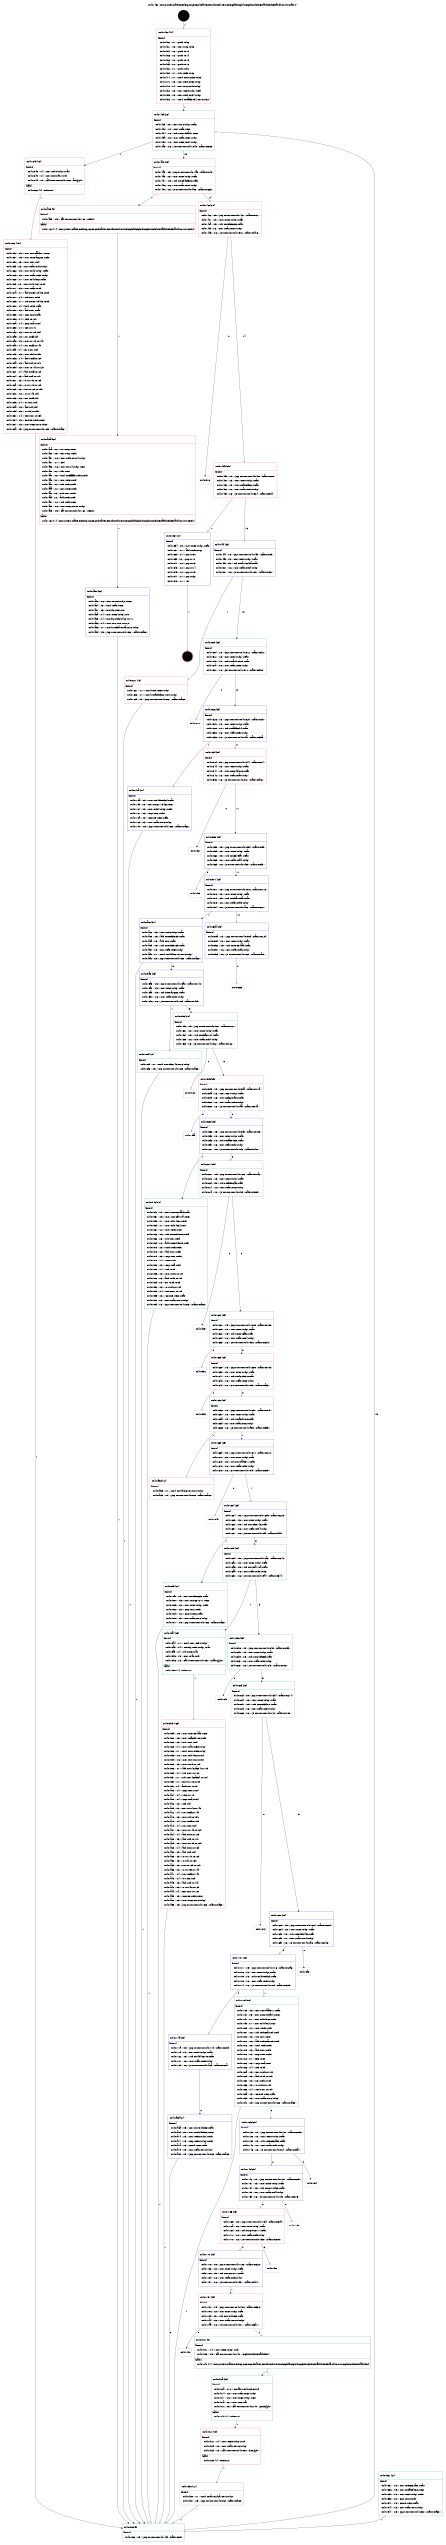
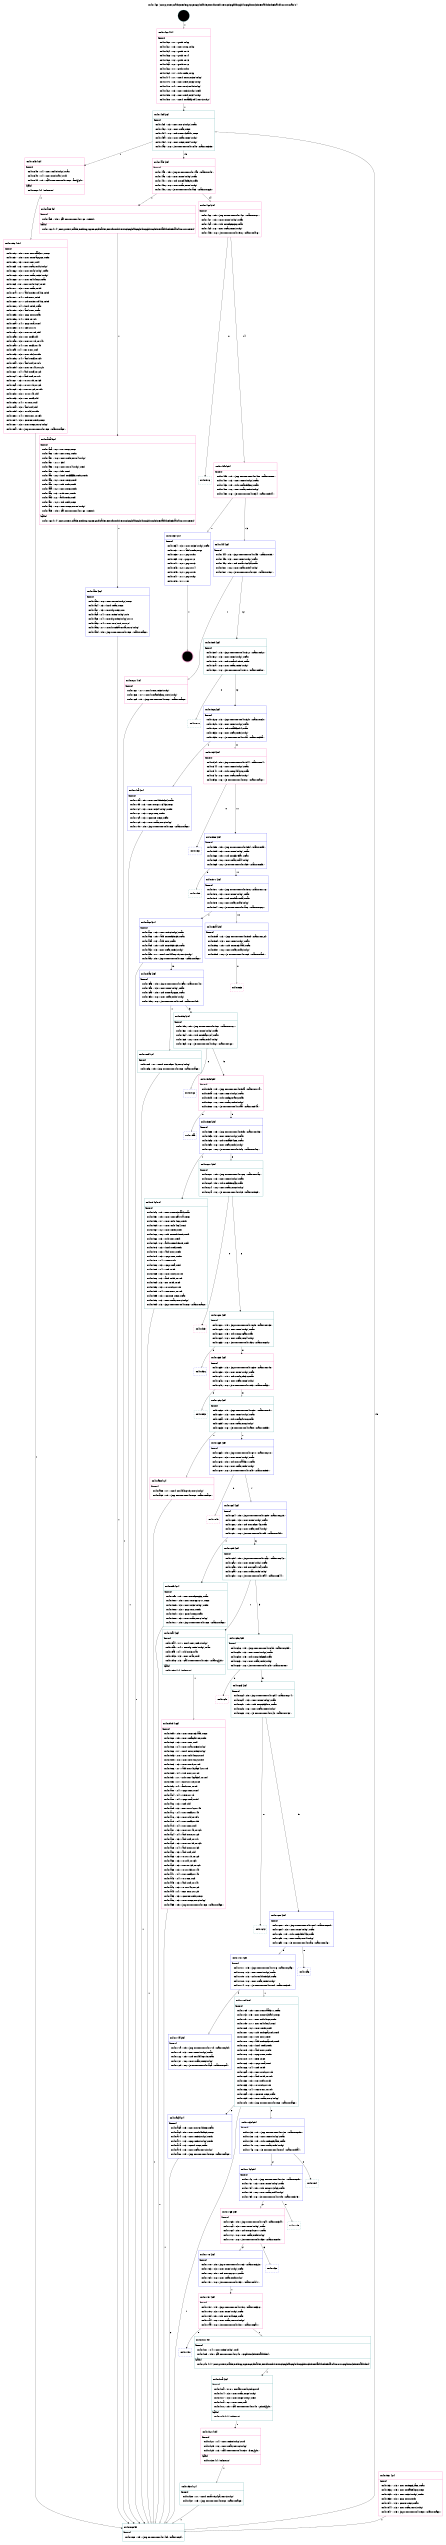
edge "0x401a5e [12]" -> "0x401ec8 [5]": added, label "1"
edge "0x40171a [25]" -> "0x401a6a [27]": now "0x4017ed [88]" -> "0x401a6a [27]"
node "0x401931 [27]": color teal -> deeppink
